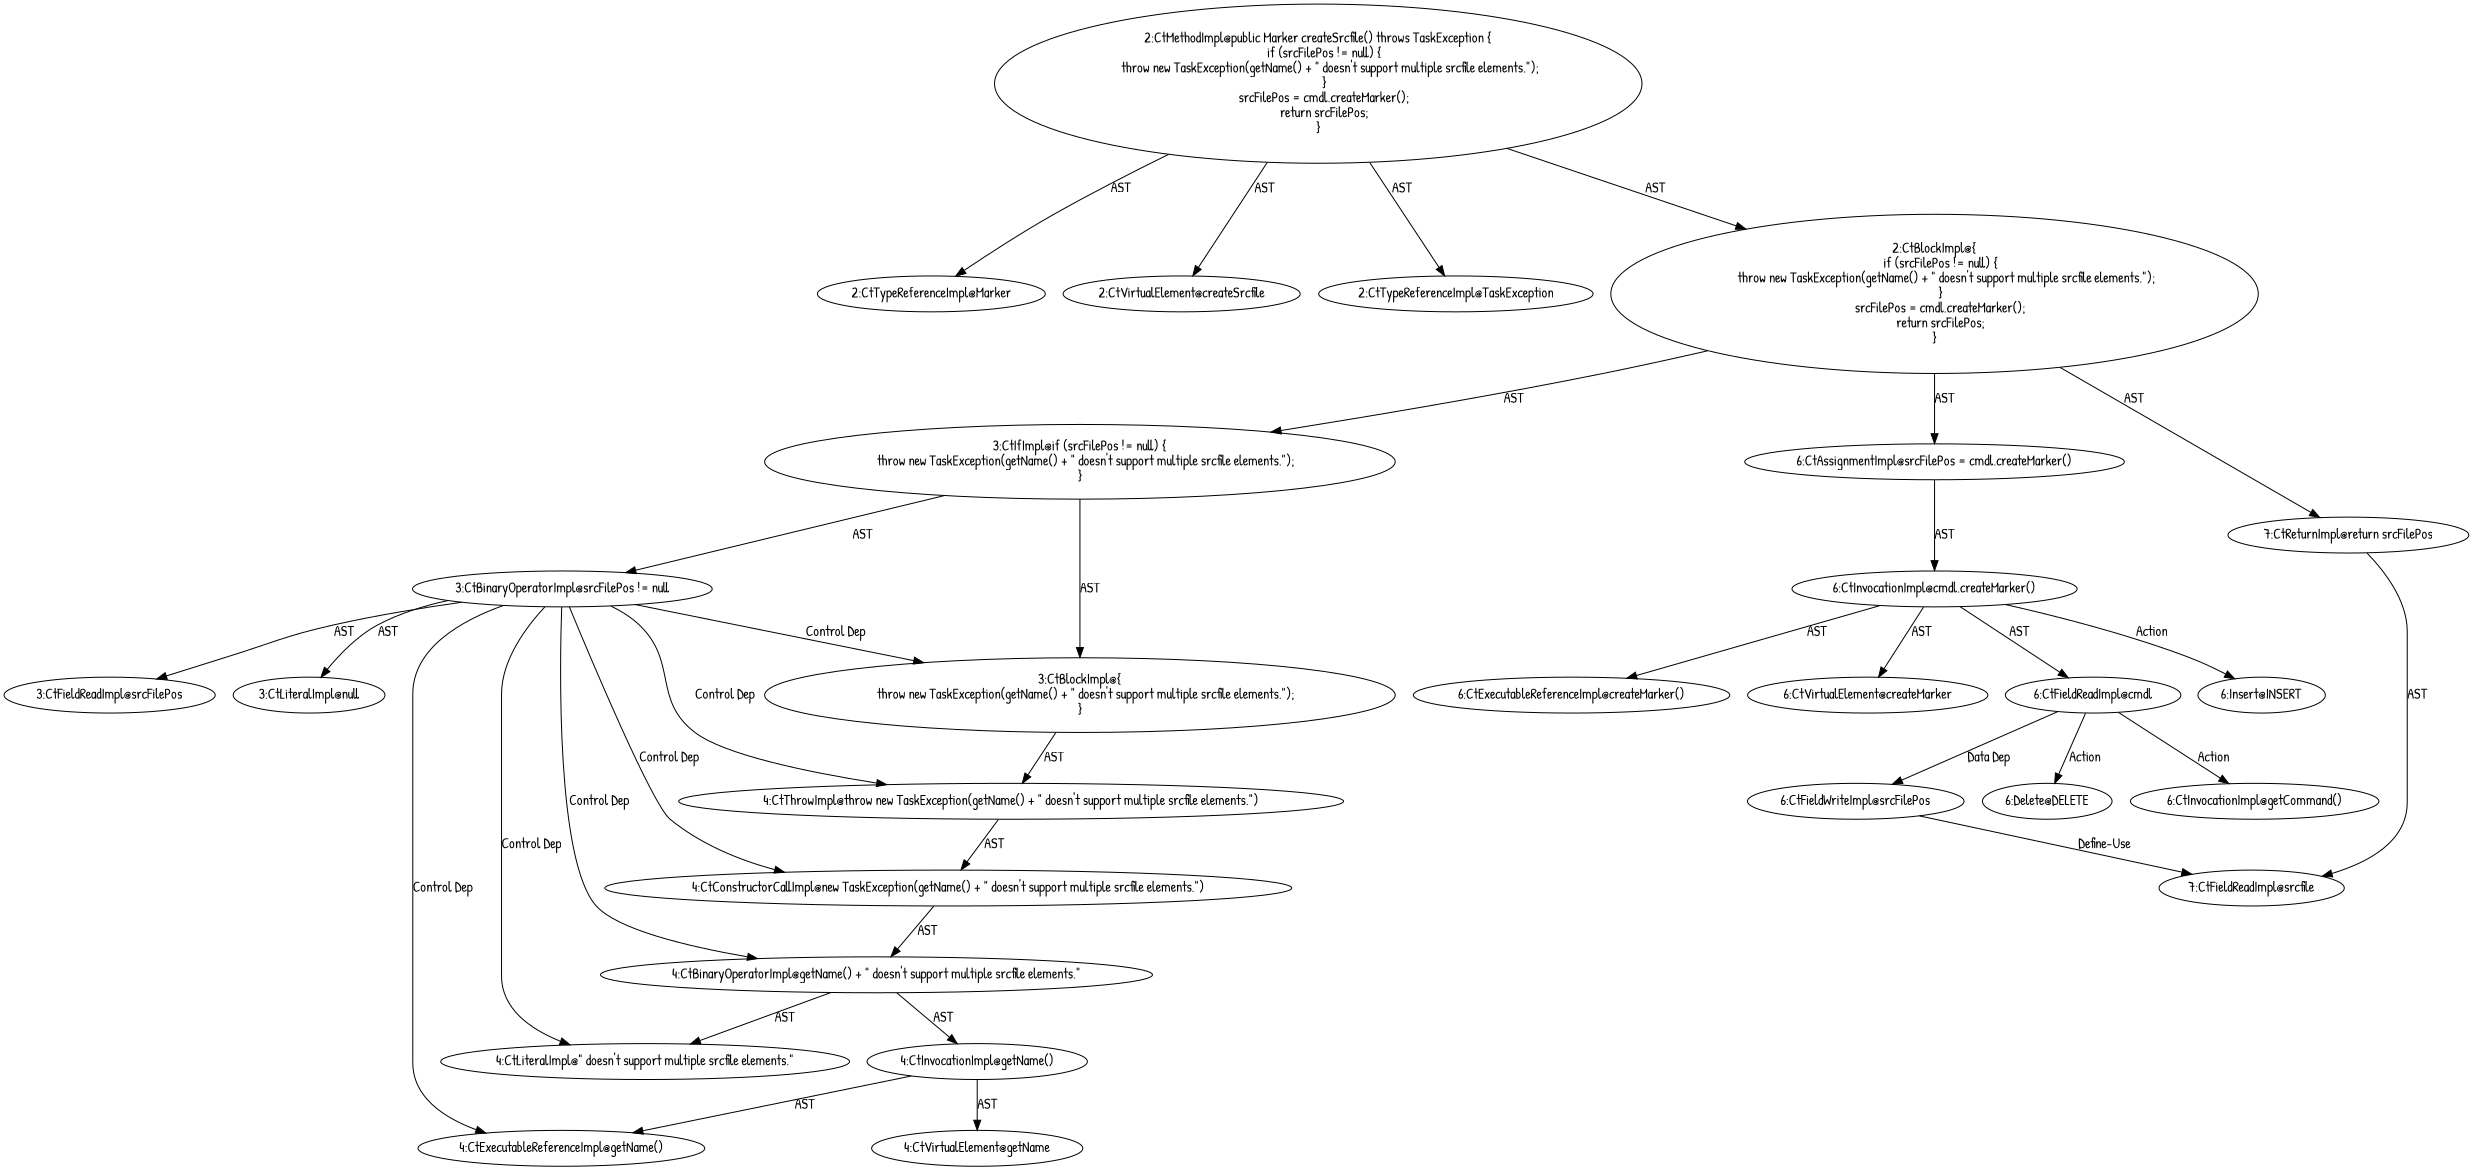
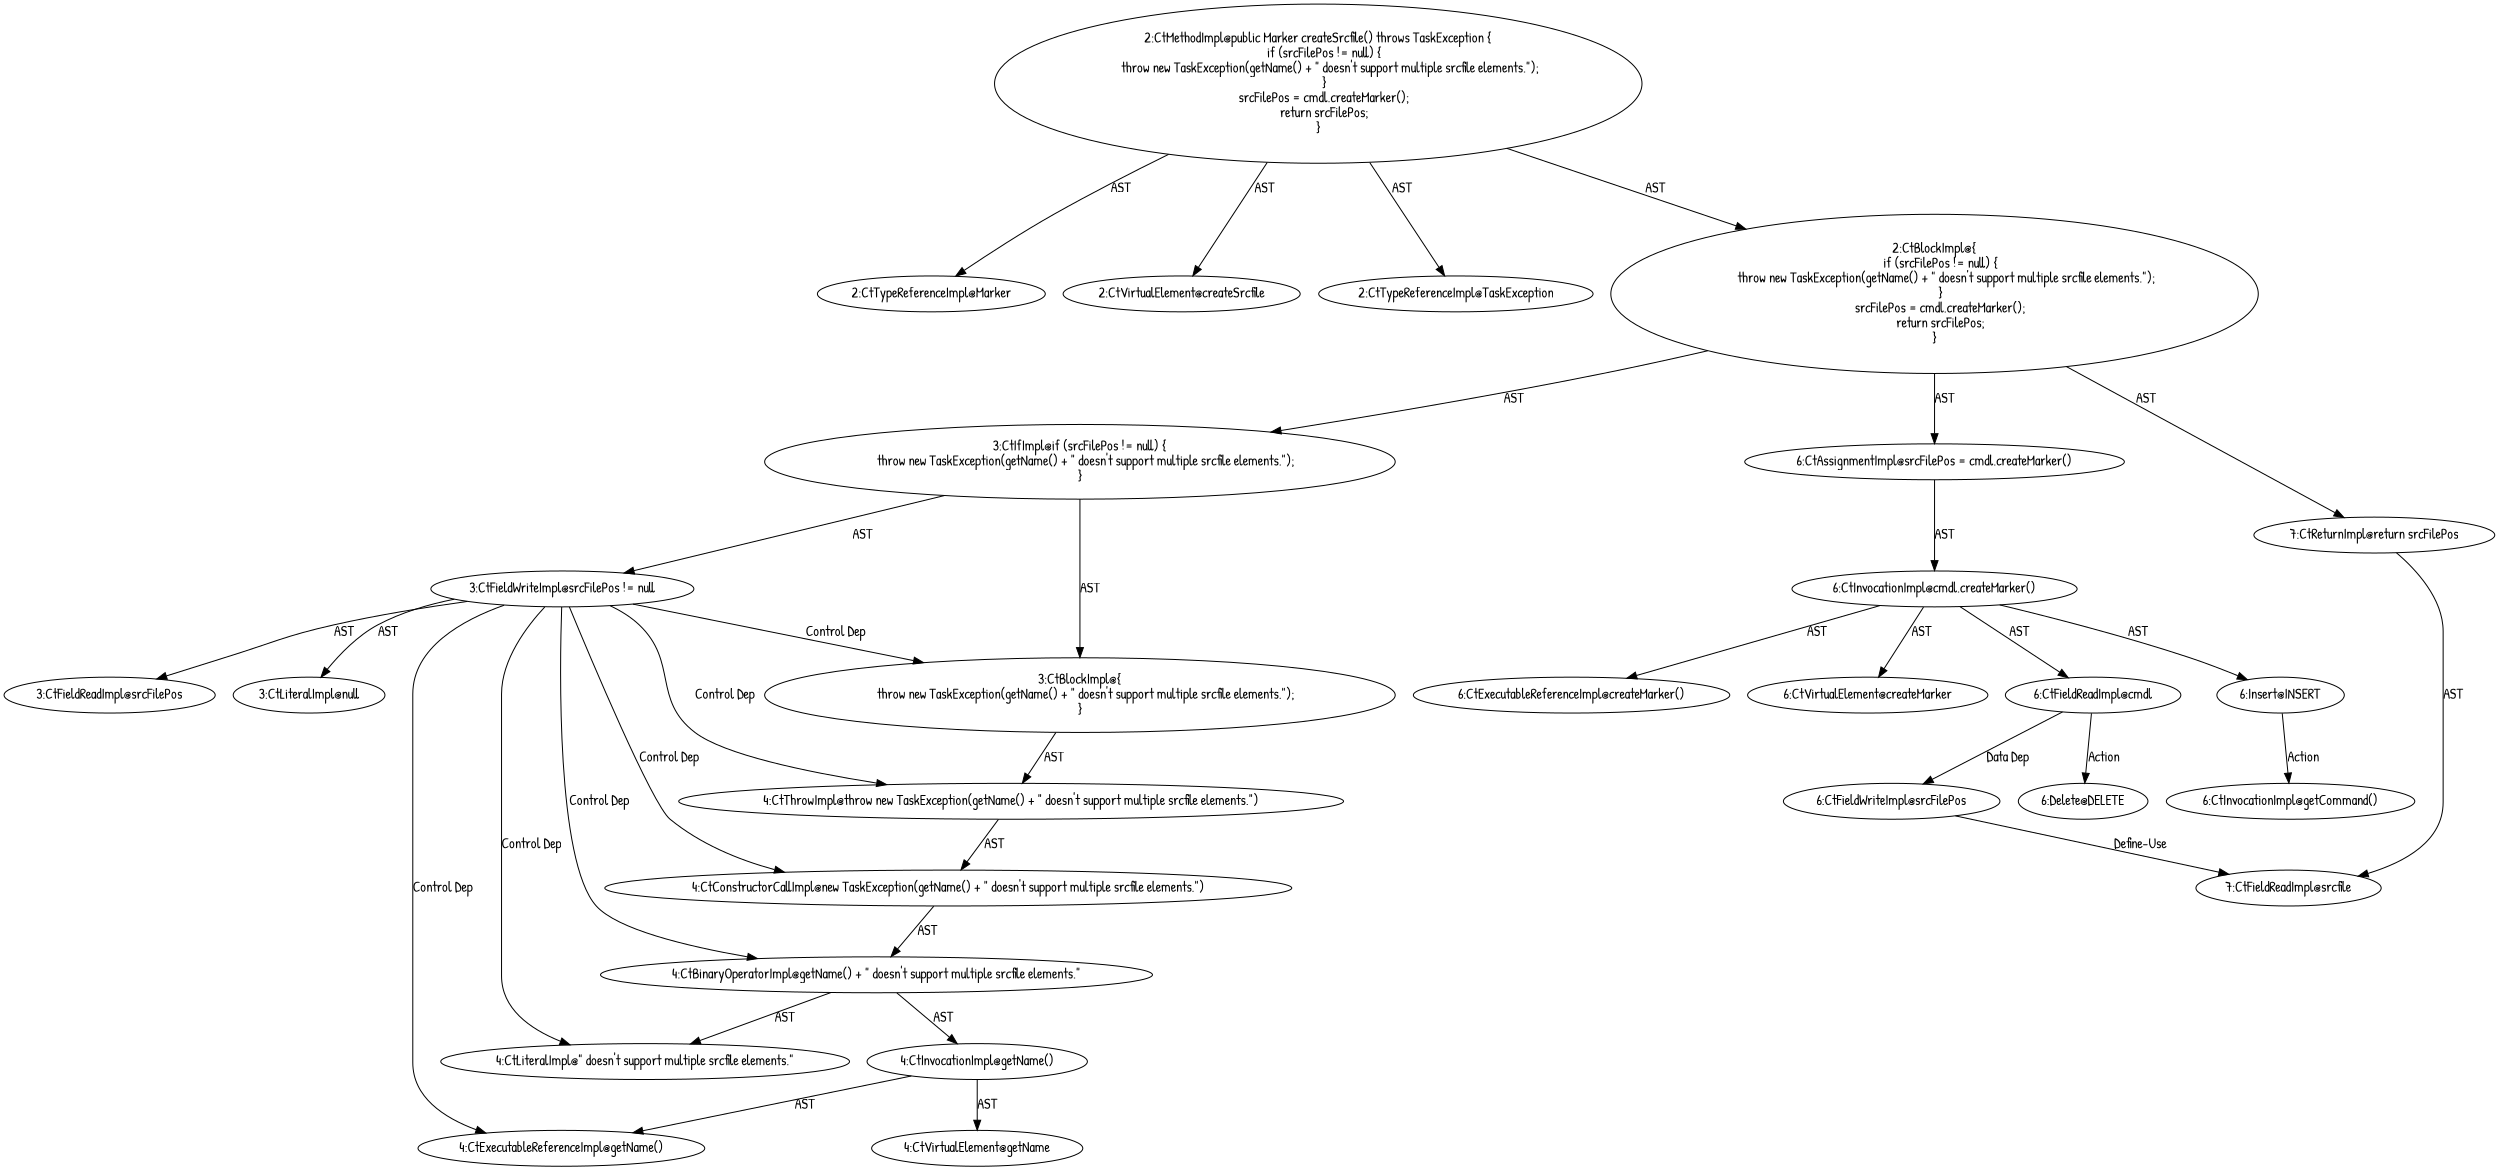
node "3:CtBinaryOperatorImpl@srcFilePos != null": label "3:CtBinaryOperatorImpl@srcFilePos != null" -> "3:CtFieldWriteImpl@srcFilePos != null"
edge "6:CtInvocationImpl@cmdl.createMarker()" -> "6:Insert@INSERT": label "Action" -> "AST"
edge "6:CtFieldReadImpl@cmdl" -> "6:CtInvocationImpl@getCommand()": now "6:Insert@INSERT" -> "6:CtInvocationImpl@getCommand()"
